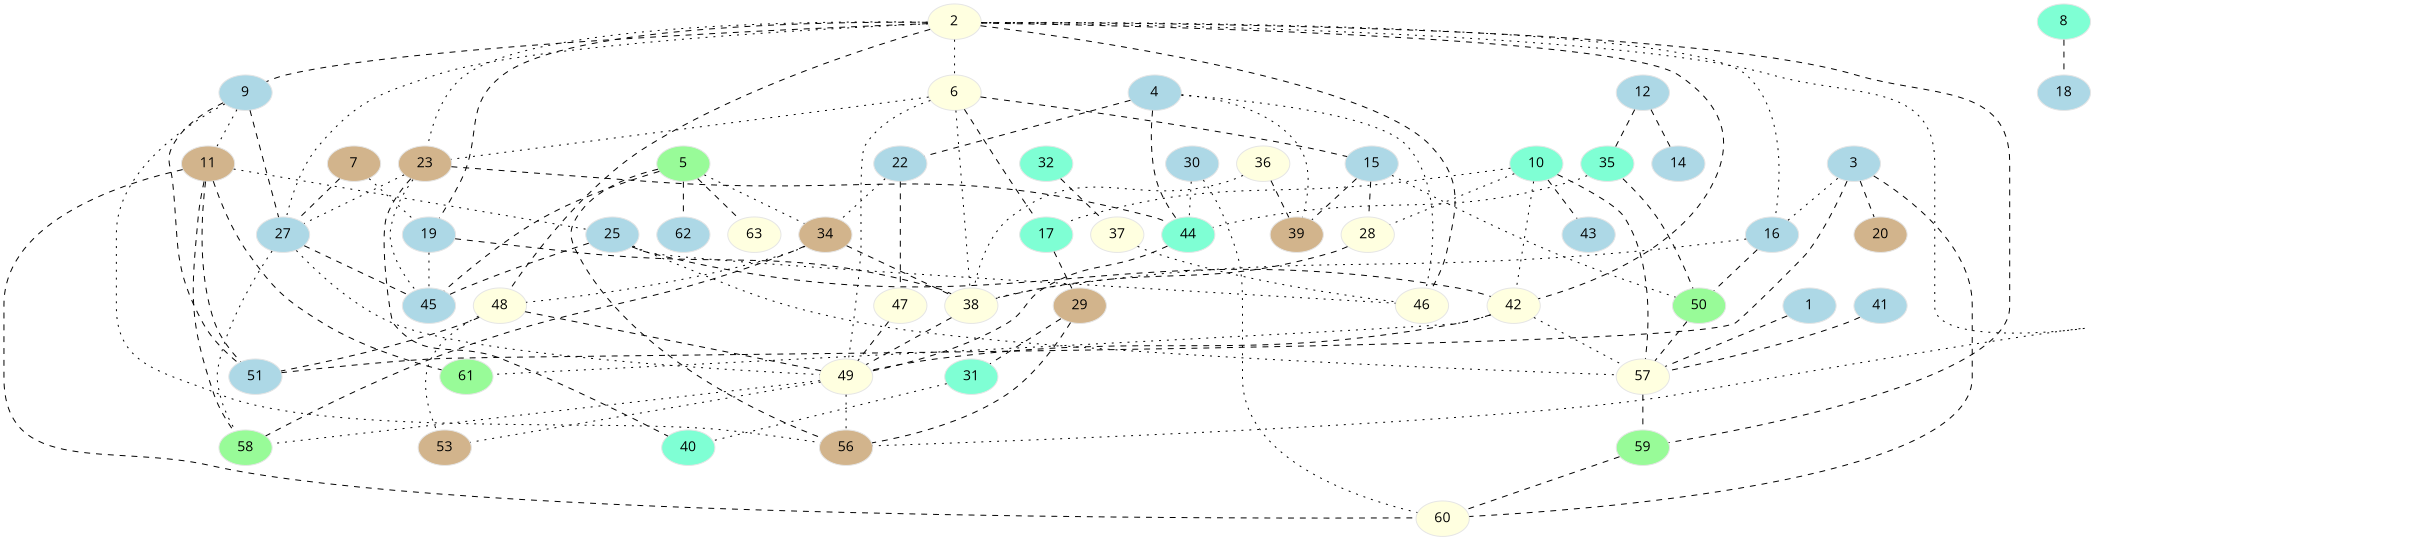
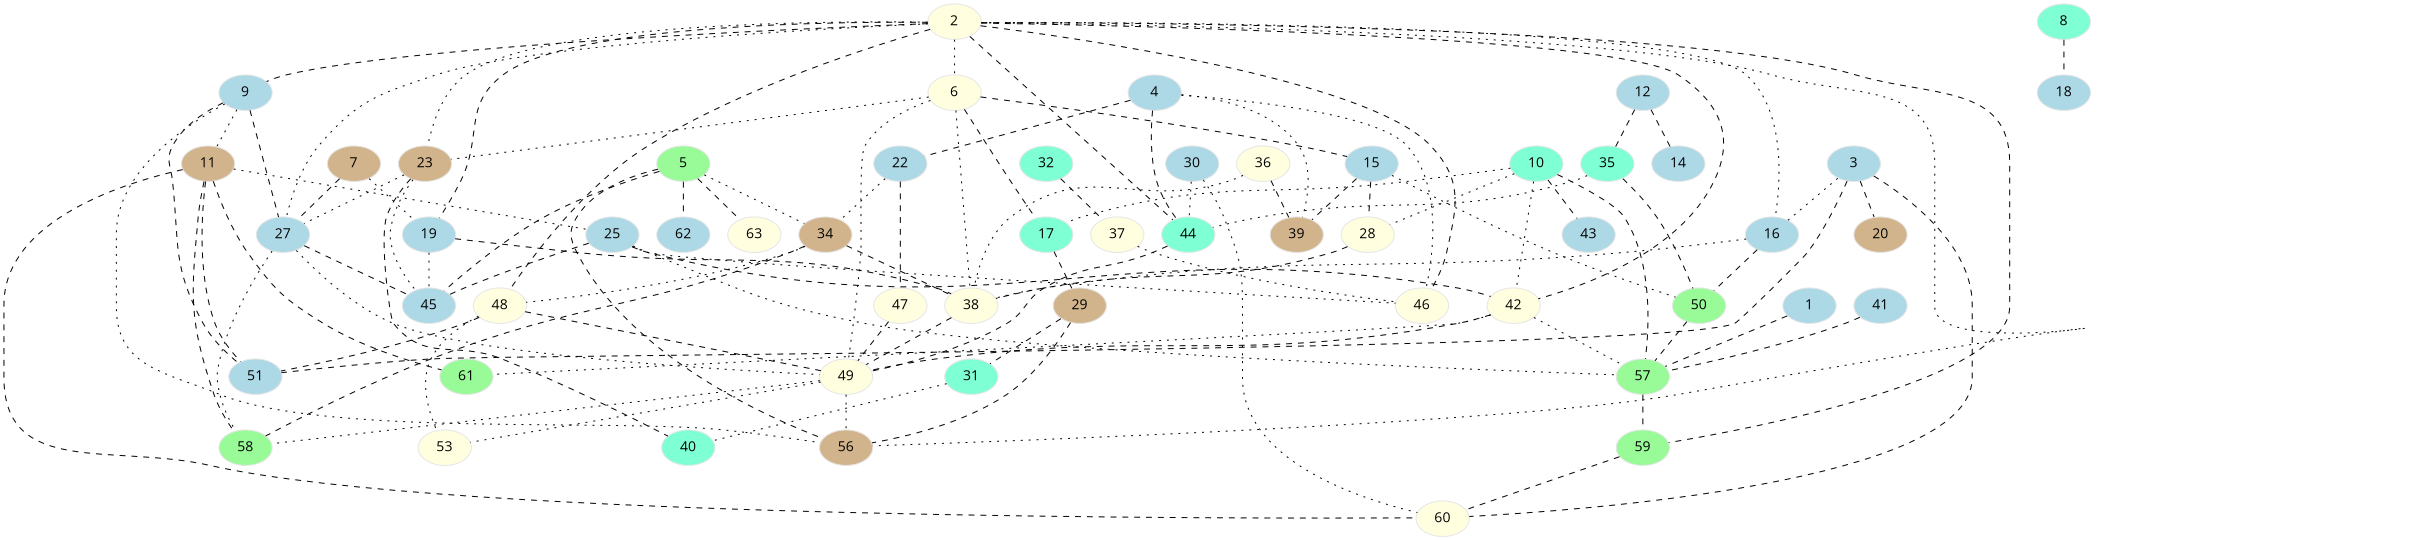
edge "23" -- "44": now "2" -- "44"
node "57": fillcolor lightyellow -> palegreen
node "53": fillcolor tan -> lightyellow
